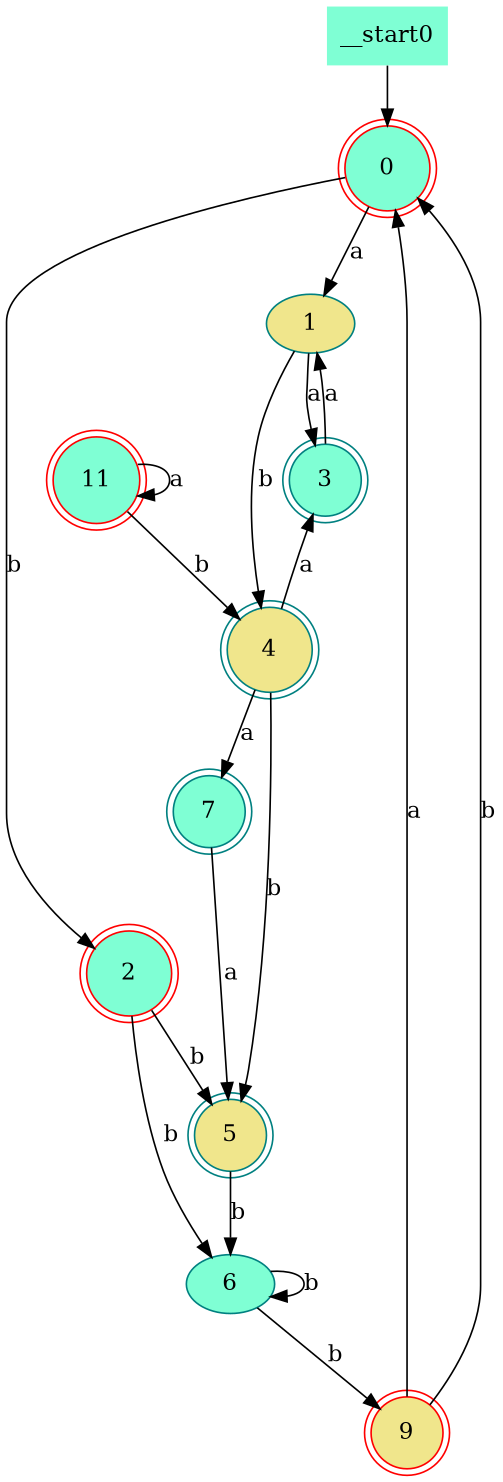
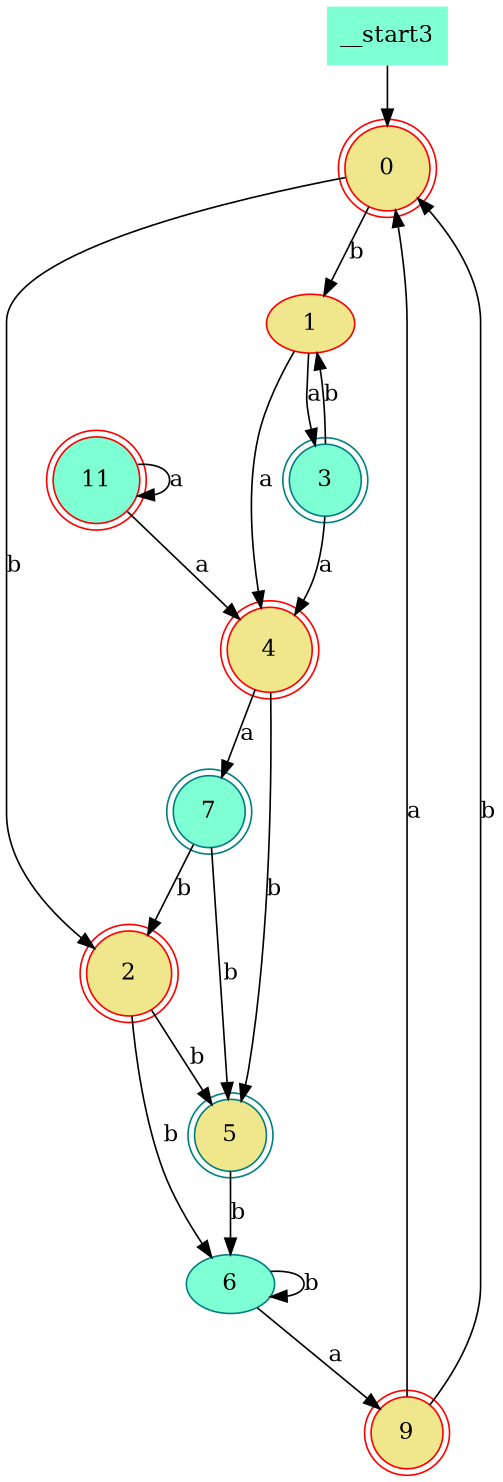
node "__start0": label "__start0" -> "__start3"
node "0": fillcolor aquamarine -> khaki
edge "0" -> "1": label "a" -> "b"
node "1": color teal -> red
edge "3" -> "1": label "a" -> "b"
edge "1" -> "4": label "b" -> "a"
edge "11" -> "4": label "b" -> "a"
edge "4" -> "3": reversed
node "4": color teal -> red
edge "7" -> "2": added, label "b"
node "2": fillcolor aquamarine -> khaki
edge "7" -> "5": label "a" -> "b"
edge "6" -> "9": label "b" -> "a"
